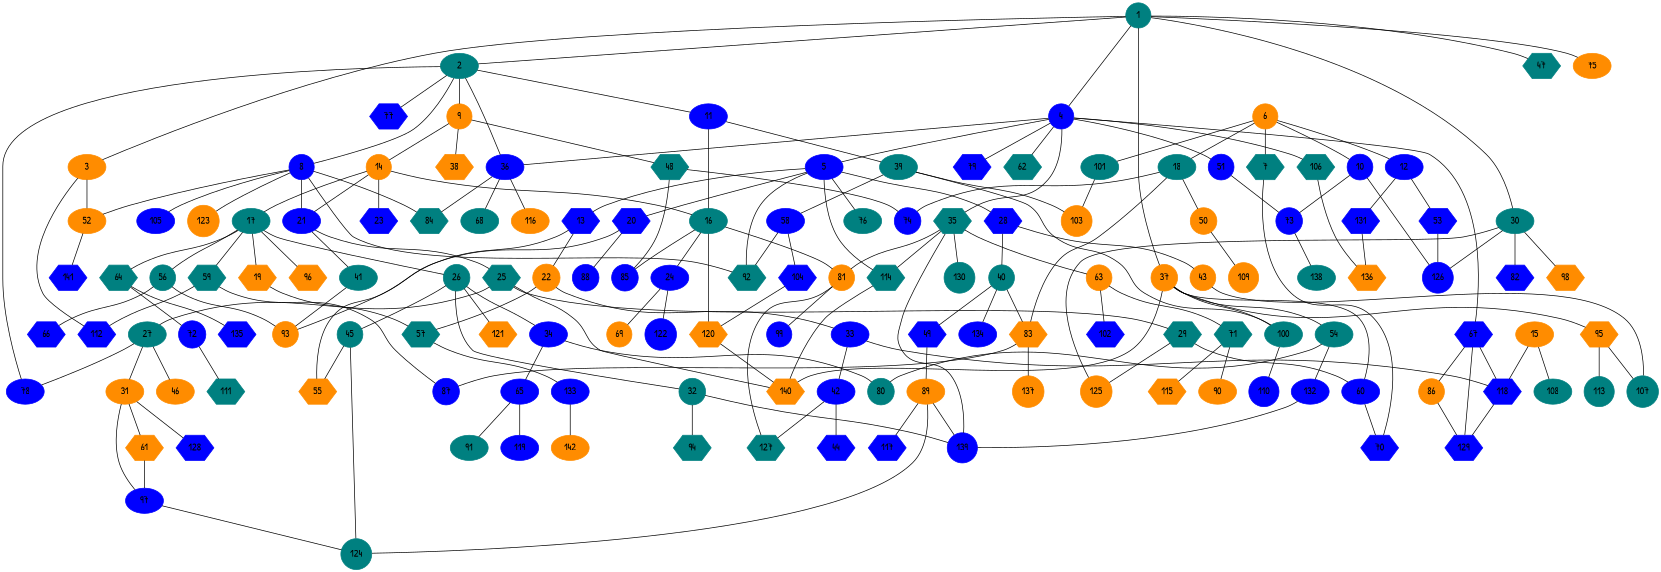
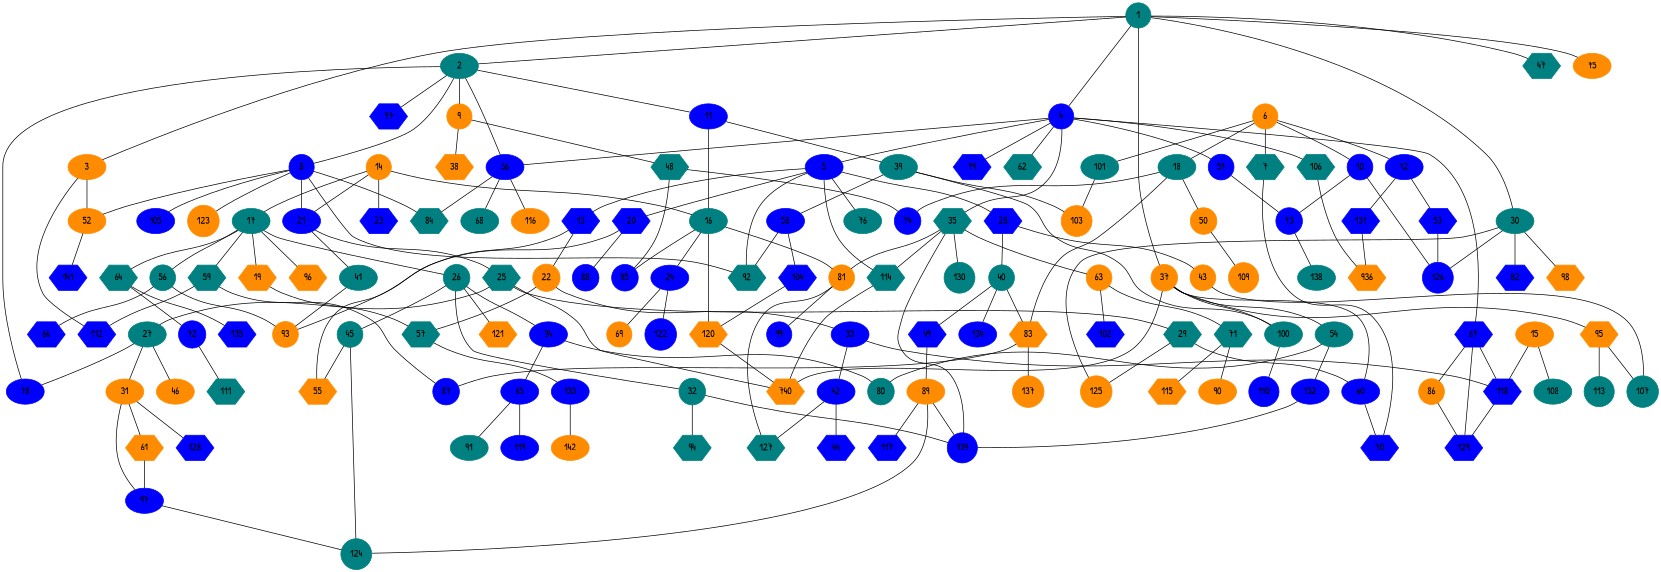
edge "9" -- "14": removed
node "136": label "136" -> "936"
node "140": label "140" -> "740"
